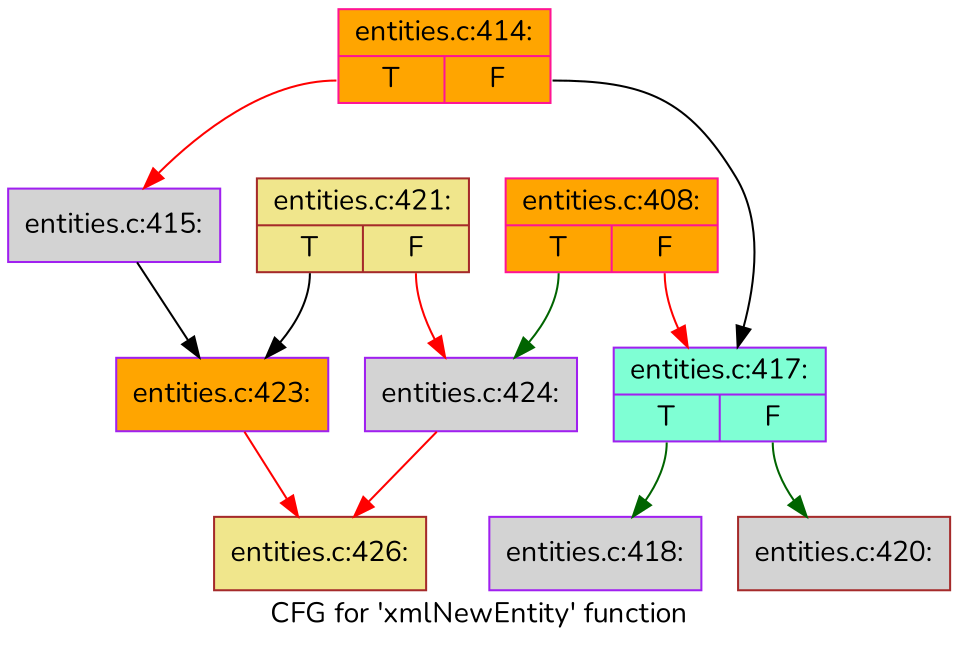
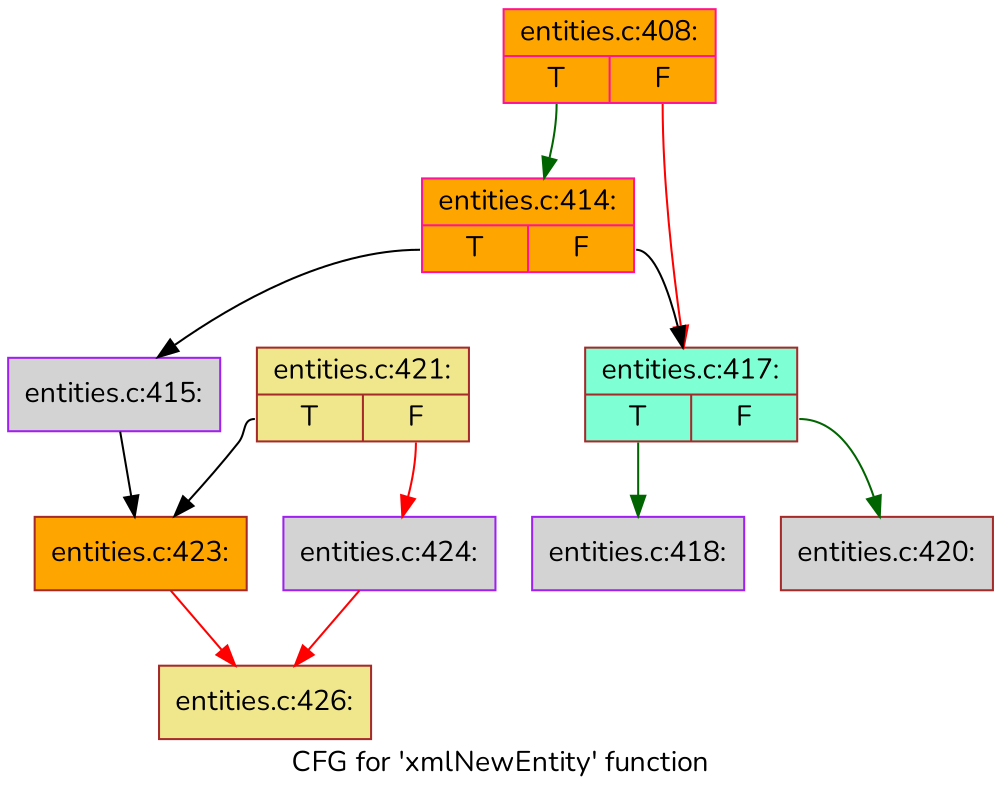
edge "entities.c:414:" -> "entities.c:415:": color red -> black
edge "entities.c:408:" -> "entities.c:424:": now "entities.c:408:" -> "entities.c:414:"
node "entities.c:423:": color purple -> brown
node "entities.c:417:": color purple -> brown
